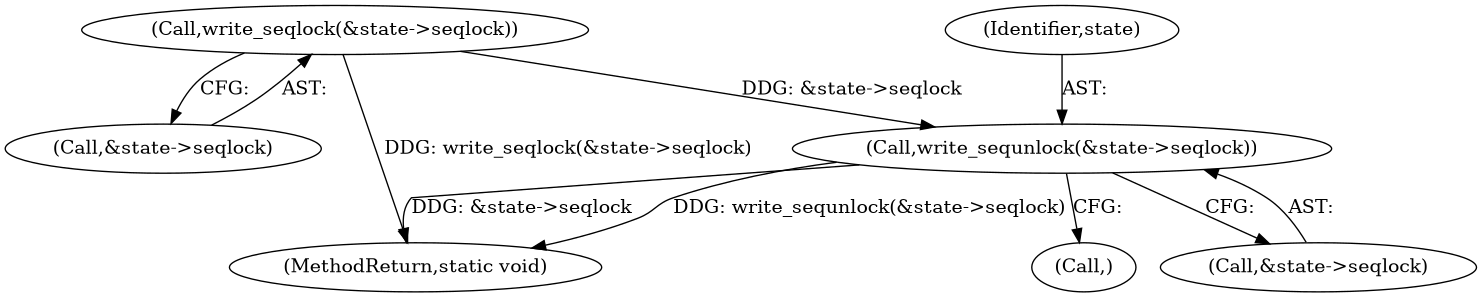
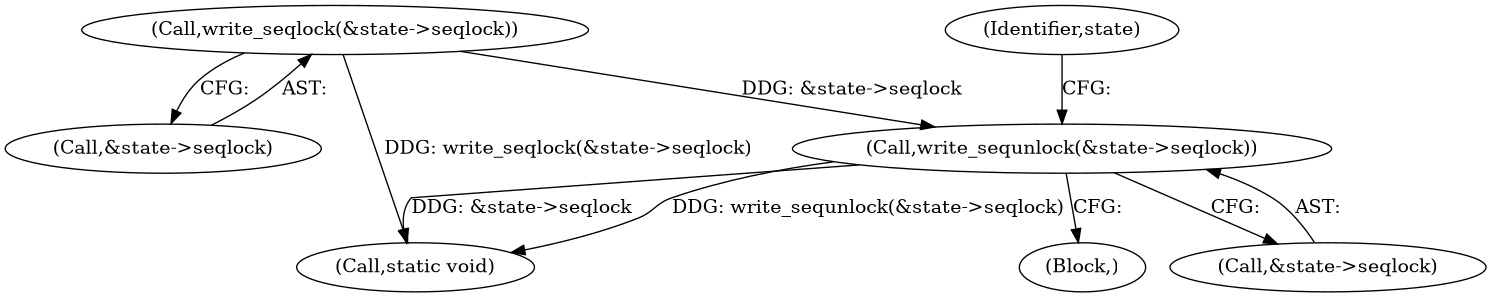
edge "(Identifier,state)" -> "(Call,write_sequnlock(&state->seqlock))": label "AST: " -> "CFG: "
node "(MethodReturn,static void)": label "(MethodReturn,static void)" -> "(Call,static void)"
node "(Call,)": label "(Call,)" -> "(Block,)"
